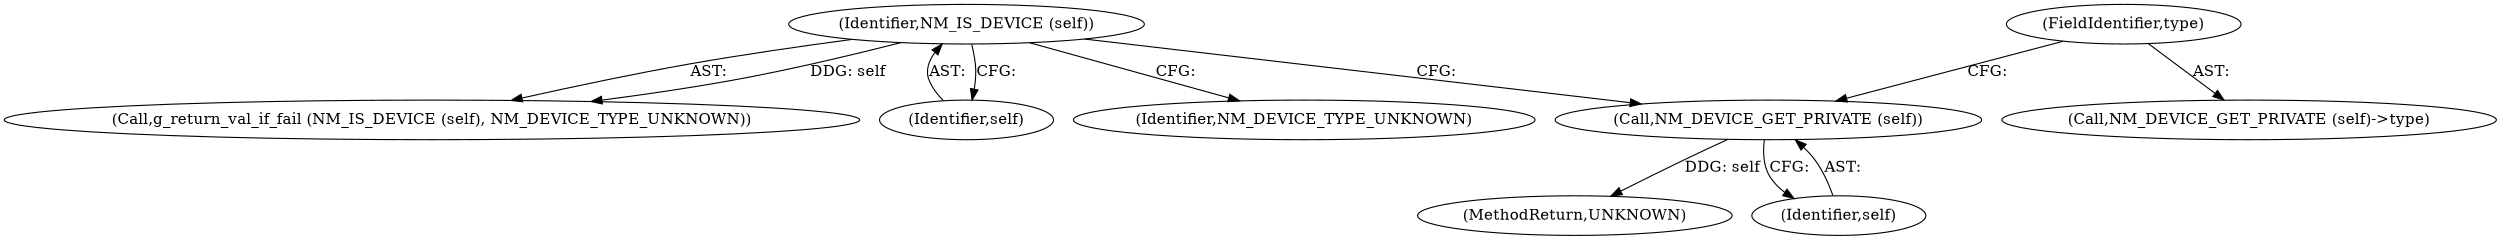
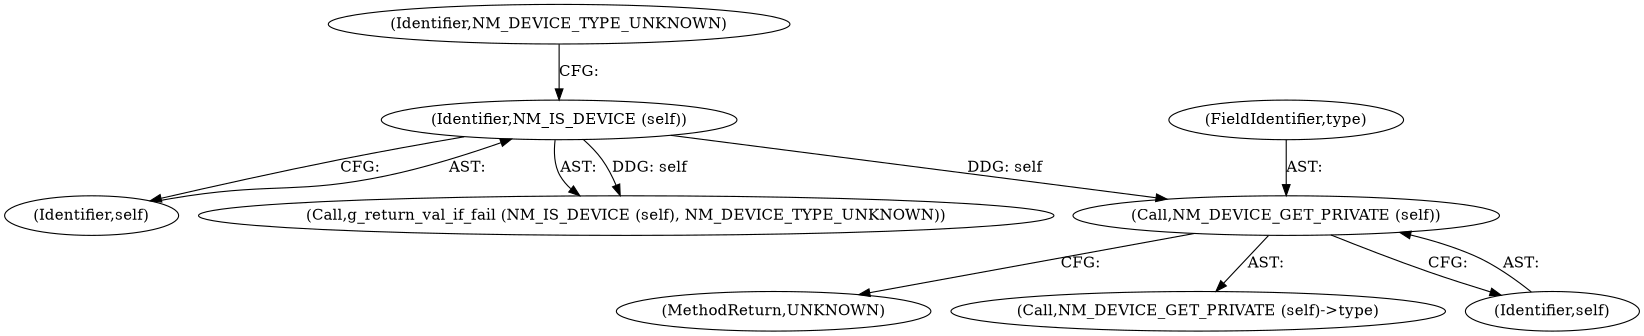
edge "(FieldIdentifier,type)" -> "(Call,NM_DEVICE_GET_PRIVATE (self)->type)": now "(Call,NM_DEVICE_GET_PRIVATE (self))" -> "(Call,NM_DEVICE_GET_PRIVATE (self)->type)"
edge "(Identifier,NM_IS_DEVICE (self))" -> "(Identifier,NM_DEVICE_TYPE_UNKNOWN)": reversed
edge "(Identifier,NM_IS_DEVICE (self))" -> "(Call,NM_DEVICE_GET_PRIVATE (self))": label "CFG: " -> "DDG: self"
edge "(FieldIdentifier,type)" -> "(Call,NM_DEVICE_GET_PRIVATE (self))": label "CFG: " -> "AST: "
edge "(Call,NM_DEVICE_GET_PRIVATE (self))" -> "(MethodReturn,UNKNOWN)": label "DDG: self" -> "CFG: "
